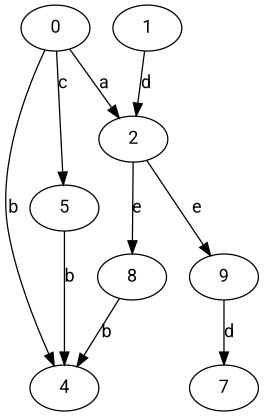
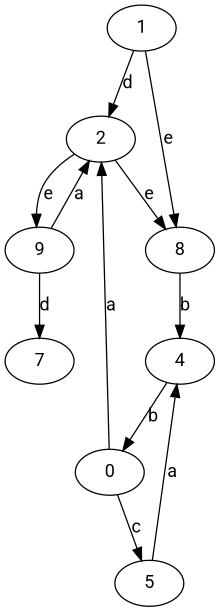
edge "1" -> "8": added, label "e"
edge "9" -> "2": added, label "a"
edge "0" -> "4": reversed
edge "5" -> "4": label "b" -> "a"
